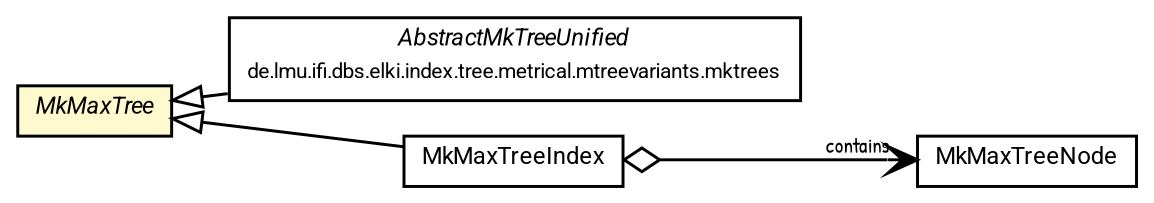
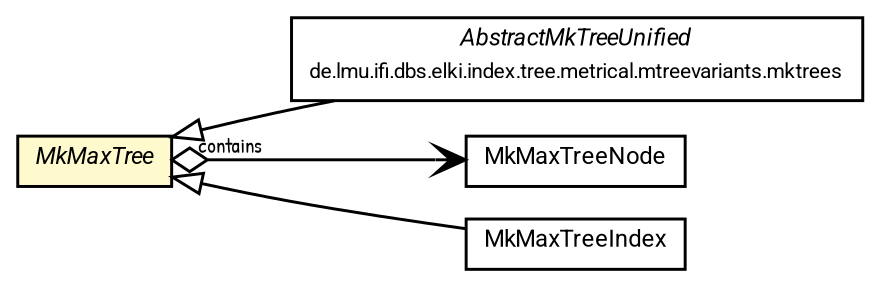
edge "MkMaxTreeIndex" -- "MkMaxTreeNode": now "MkMaxTree" -- "MkMaxTreeNode"
